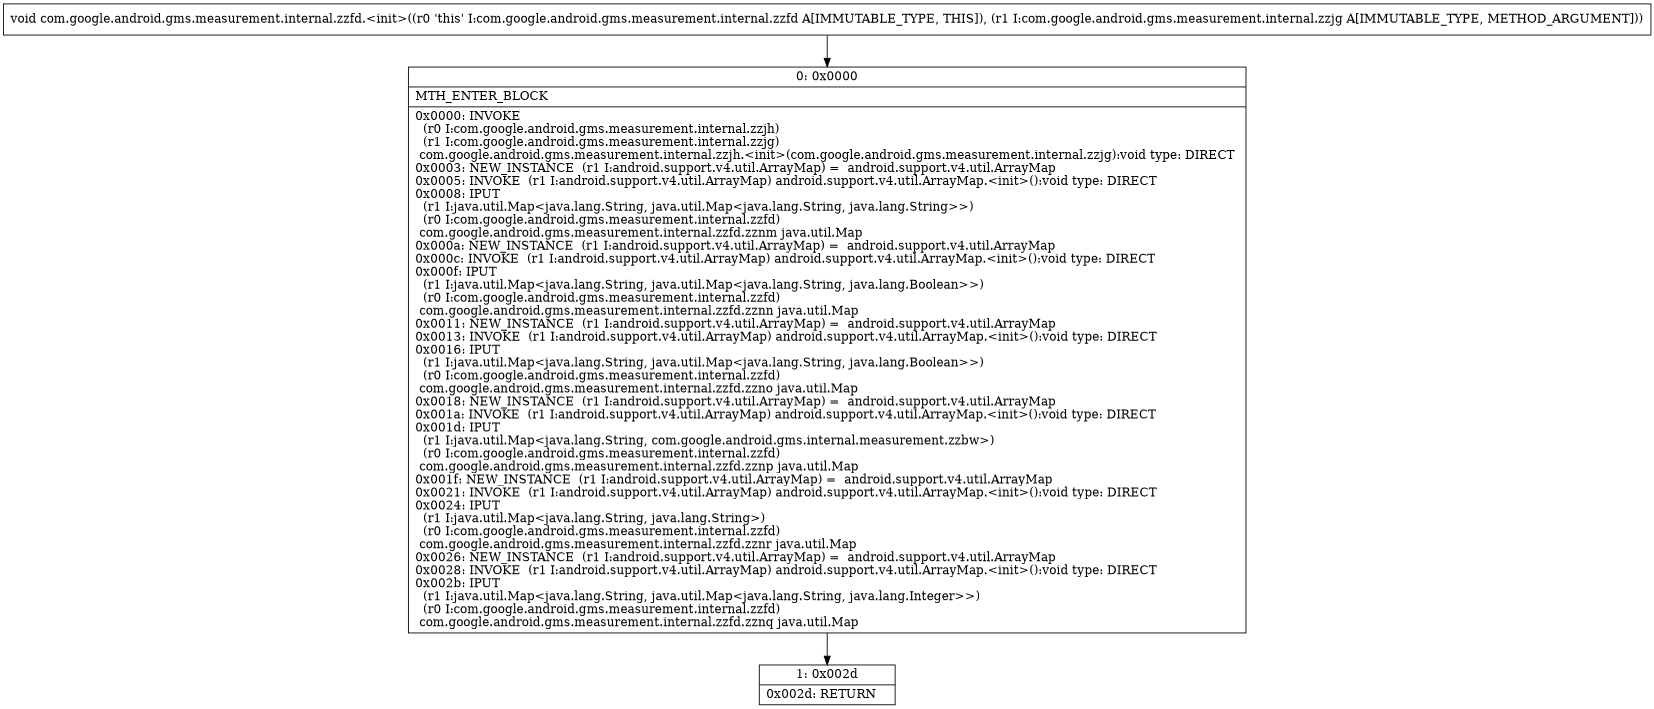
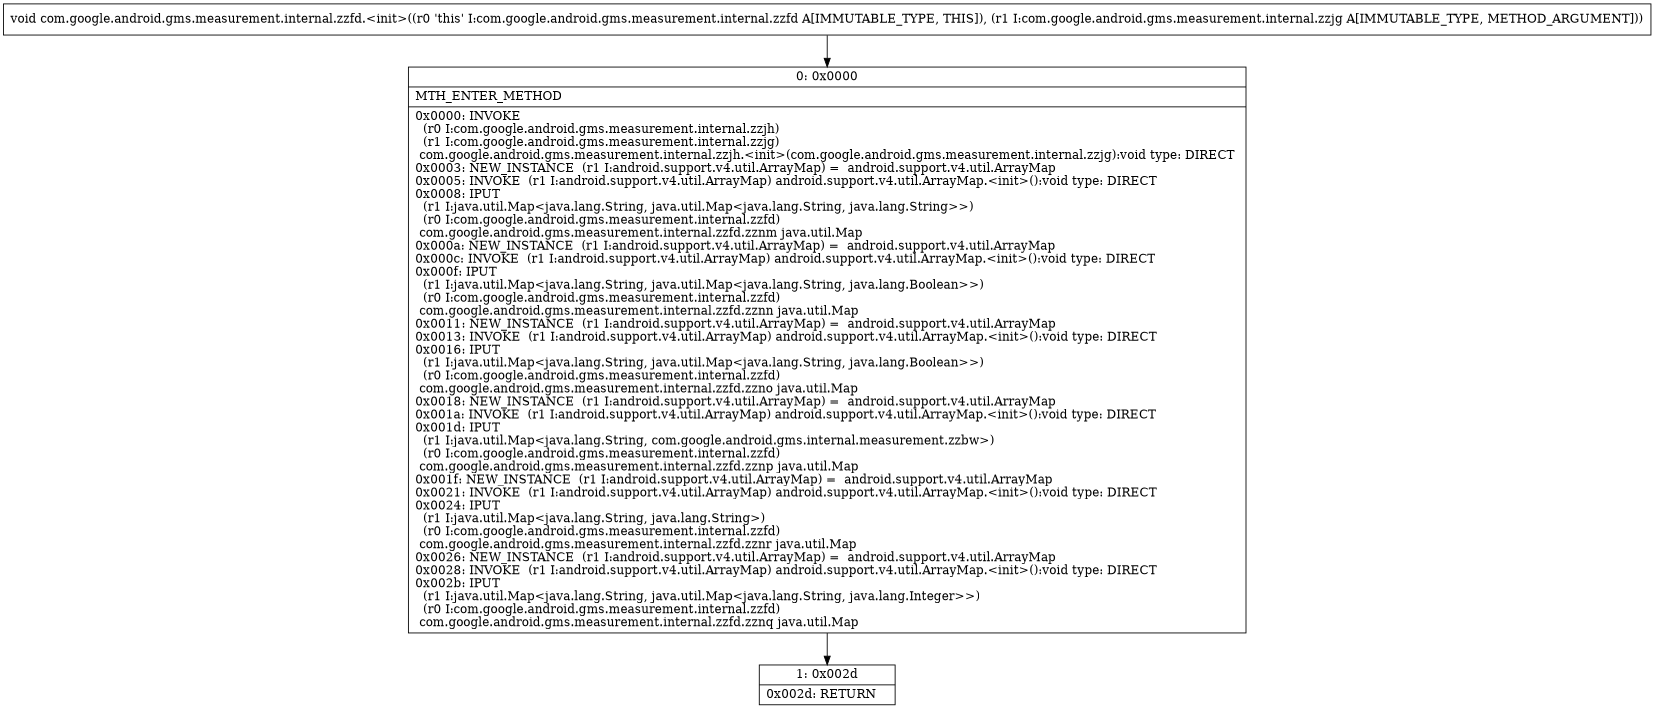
node "0: 0x0000": text "MTH_ENTER_BLOCK" -> "MTH_ENTER_METHOD"
